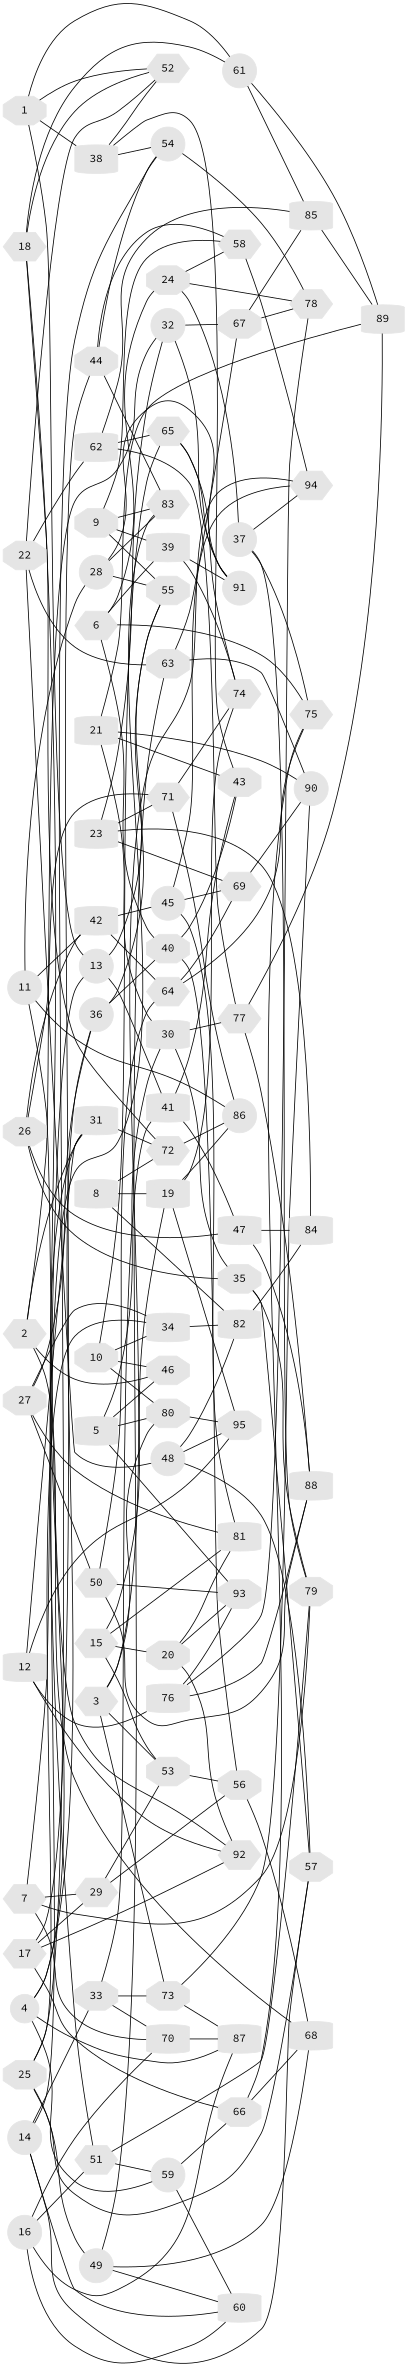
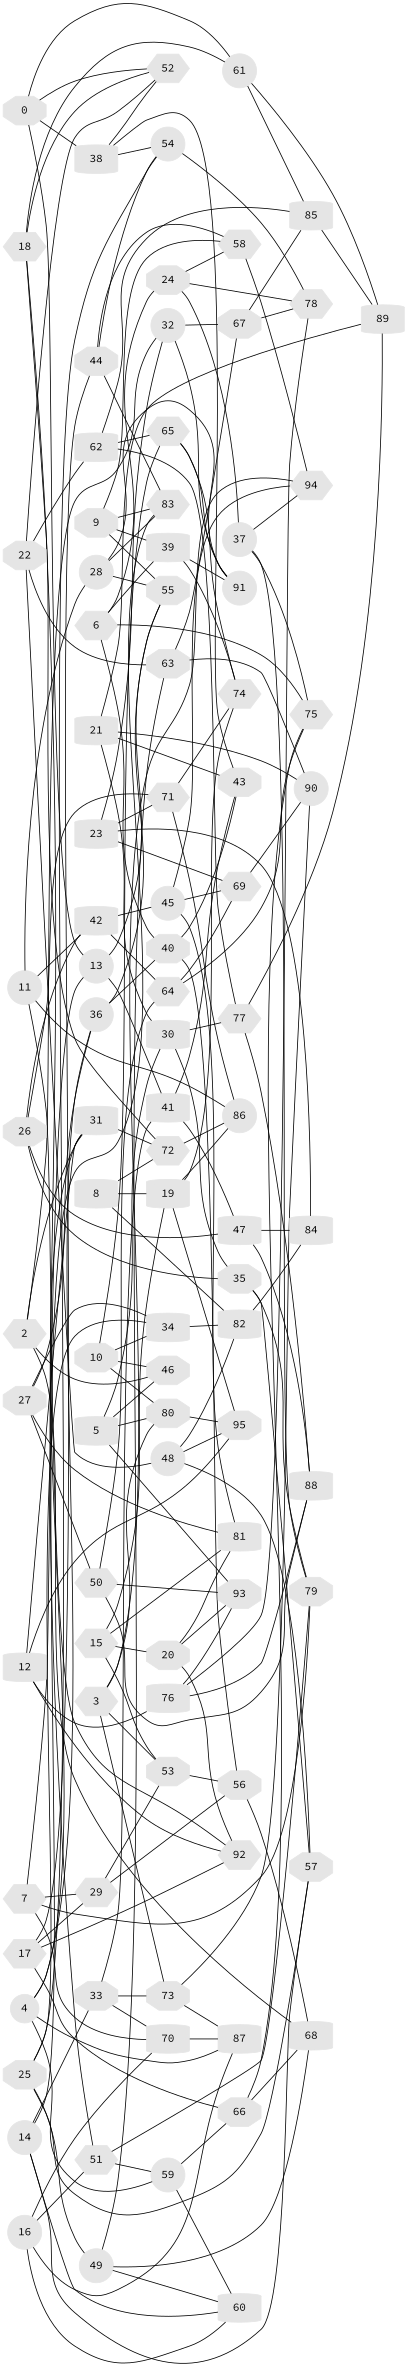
node "1": label "1" -> "0"
